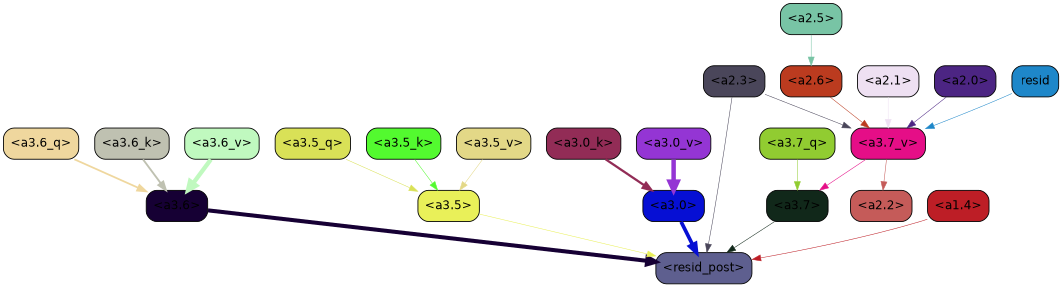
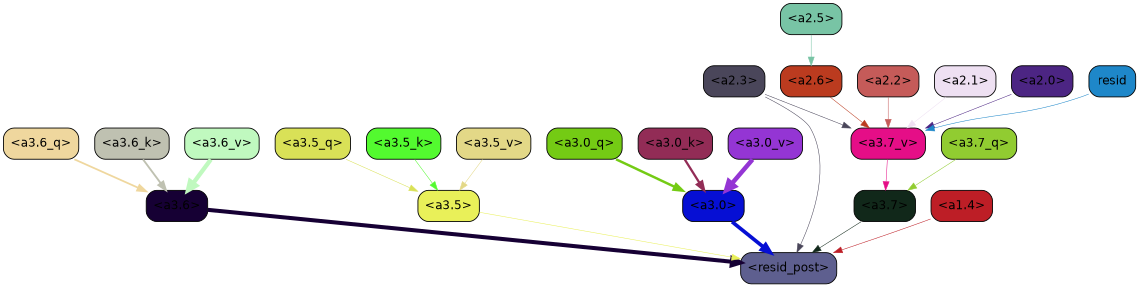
node "<a3.0_q>": added
edge "<a3.7_v>" -> "<a2.2>": reversed
